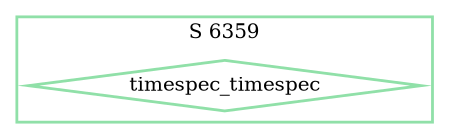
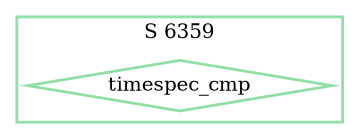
node "timespec_timespec": label "timespec_timespec" -> "timespec_cmp"
